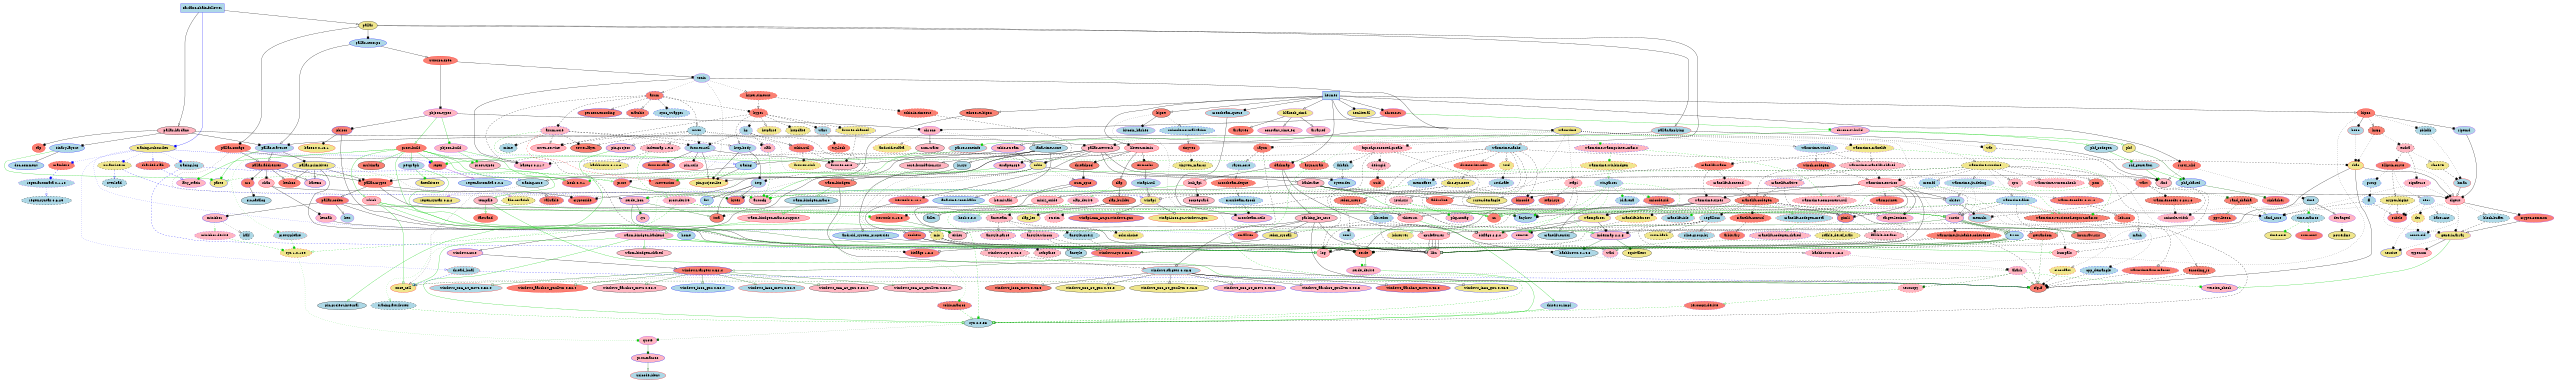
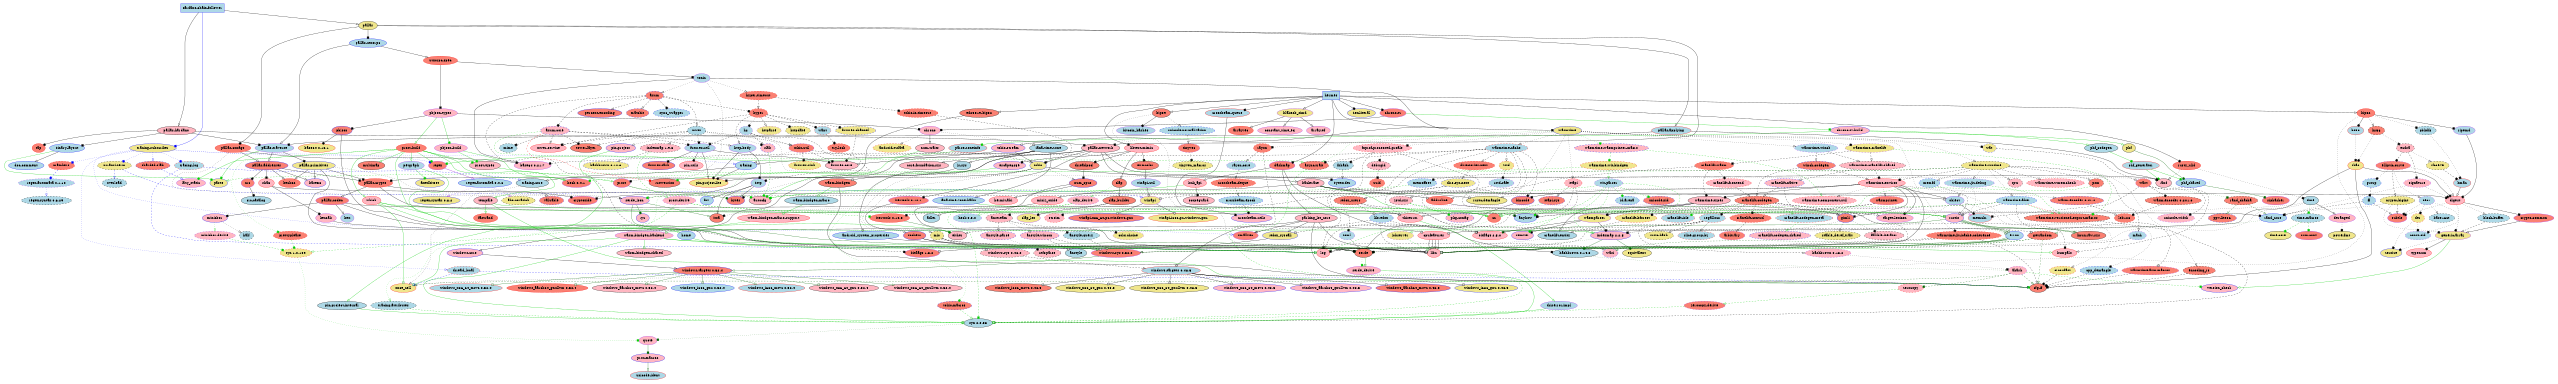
edge "wasmtime-cache" -> "sha2": now "wasmtime-cache" -> "async-trait"
edge "wasm-encoder 0.201.0" -> "unicode-width": now "wasm-encoder 0.201.0" -> "leb128"
node "prettyplease": fillcolor lightblue -> salmon
edge "pin-project-internal" -> "syn 2.0.53": added
